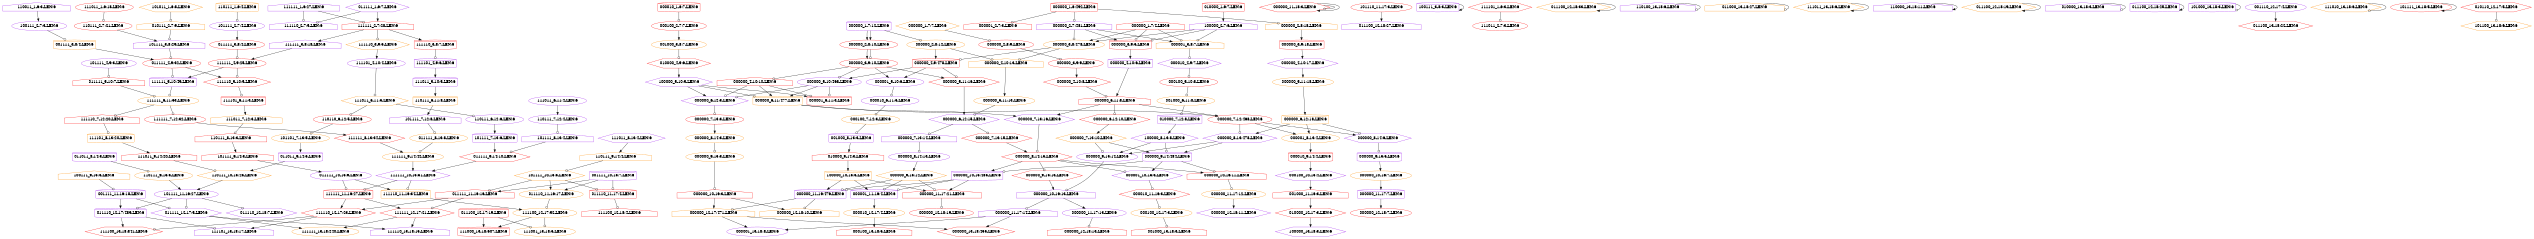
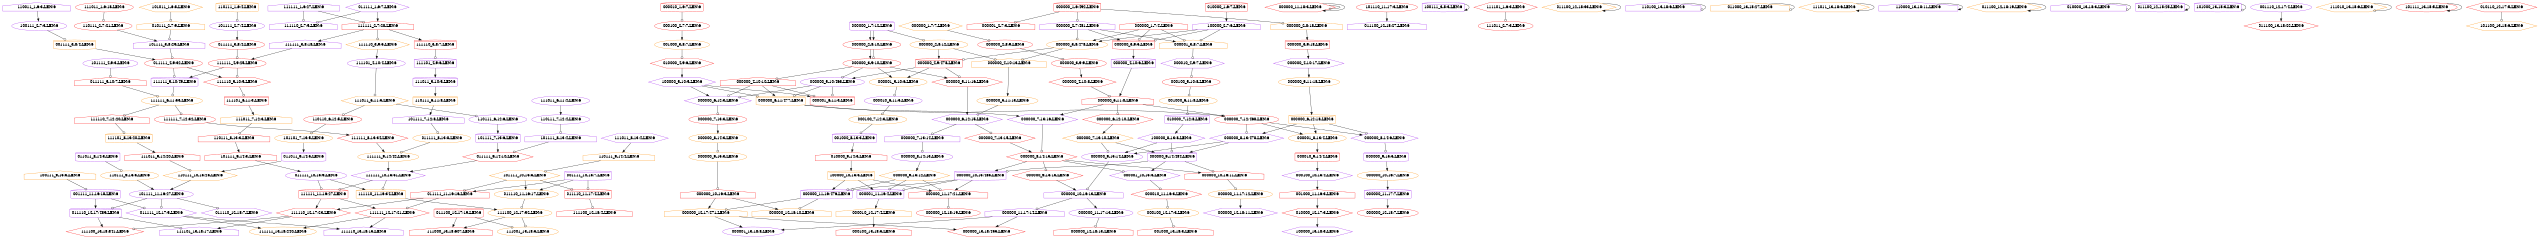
node "000001_5-10:6-LEN:6": color purple -> darkorange
edge "000000_5-10:468-LEN:6" -> "000000_6-11:477-LEN:6": arrowhead normal -> odot
node "000010_12-17:4-LEN:6": shape ellipse -> house
node "111000_13-18:607-LEN:6": shape cylinder -> house
